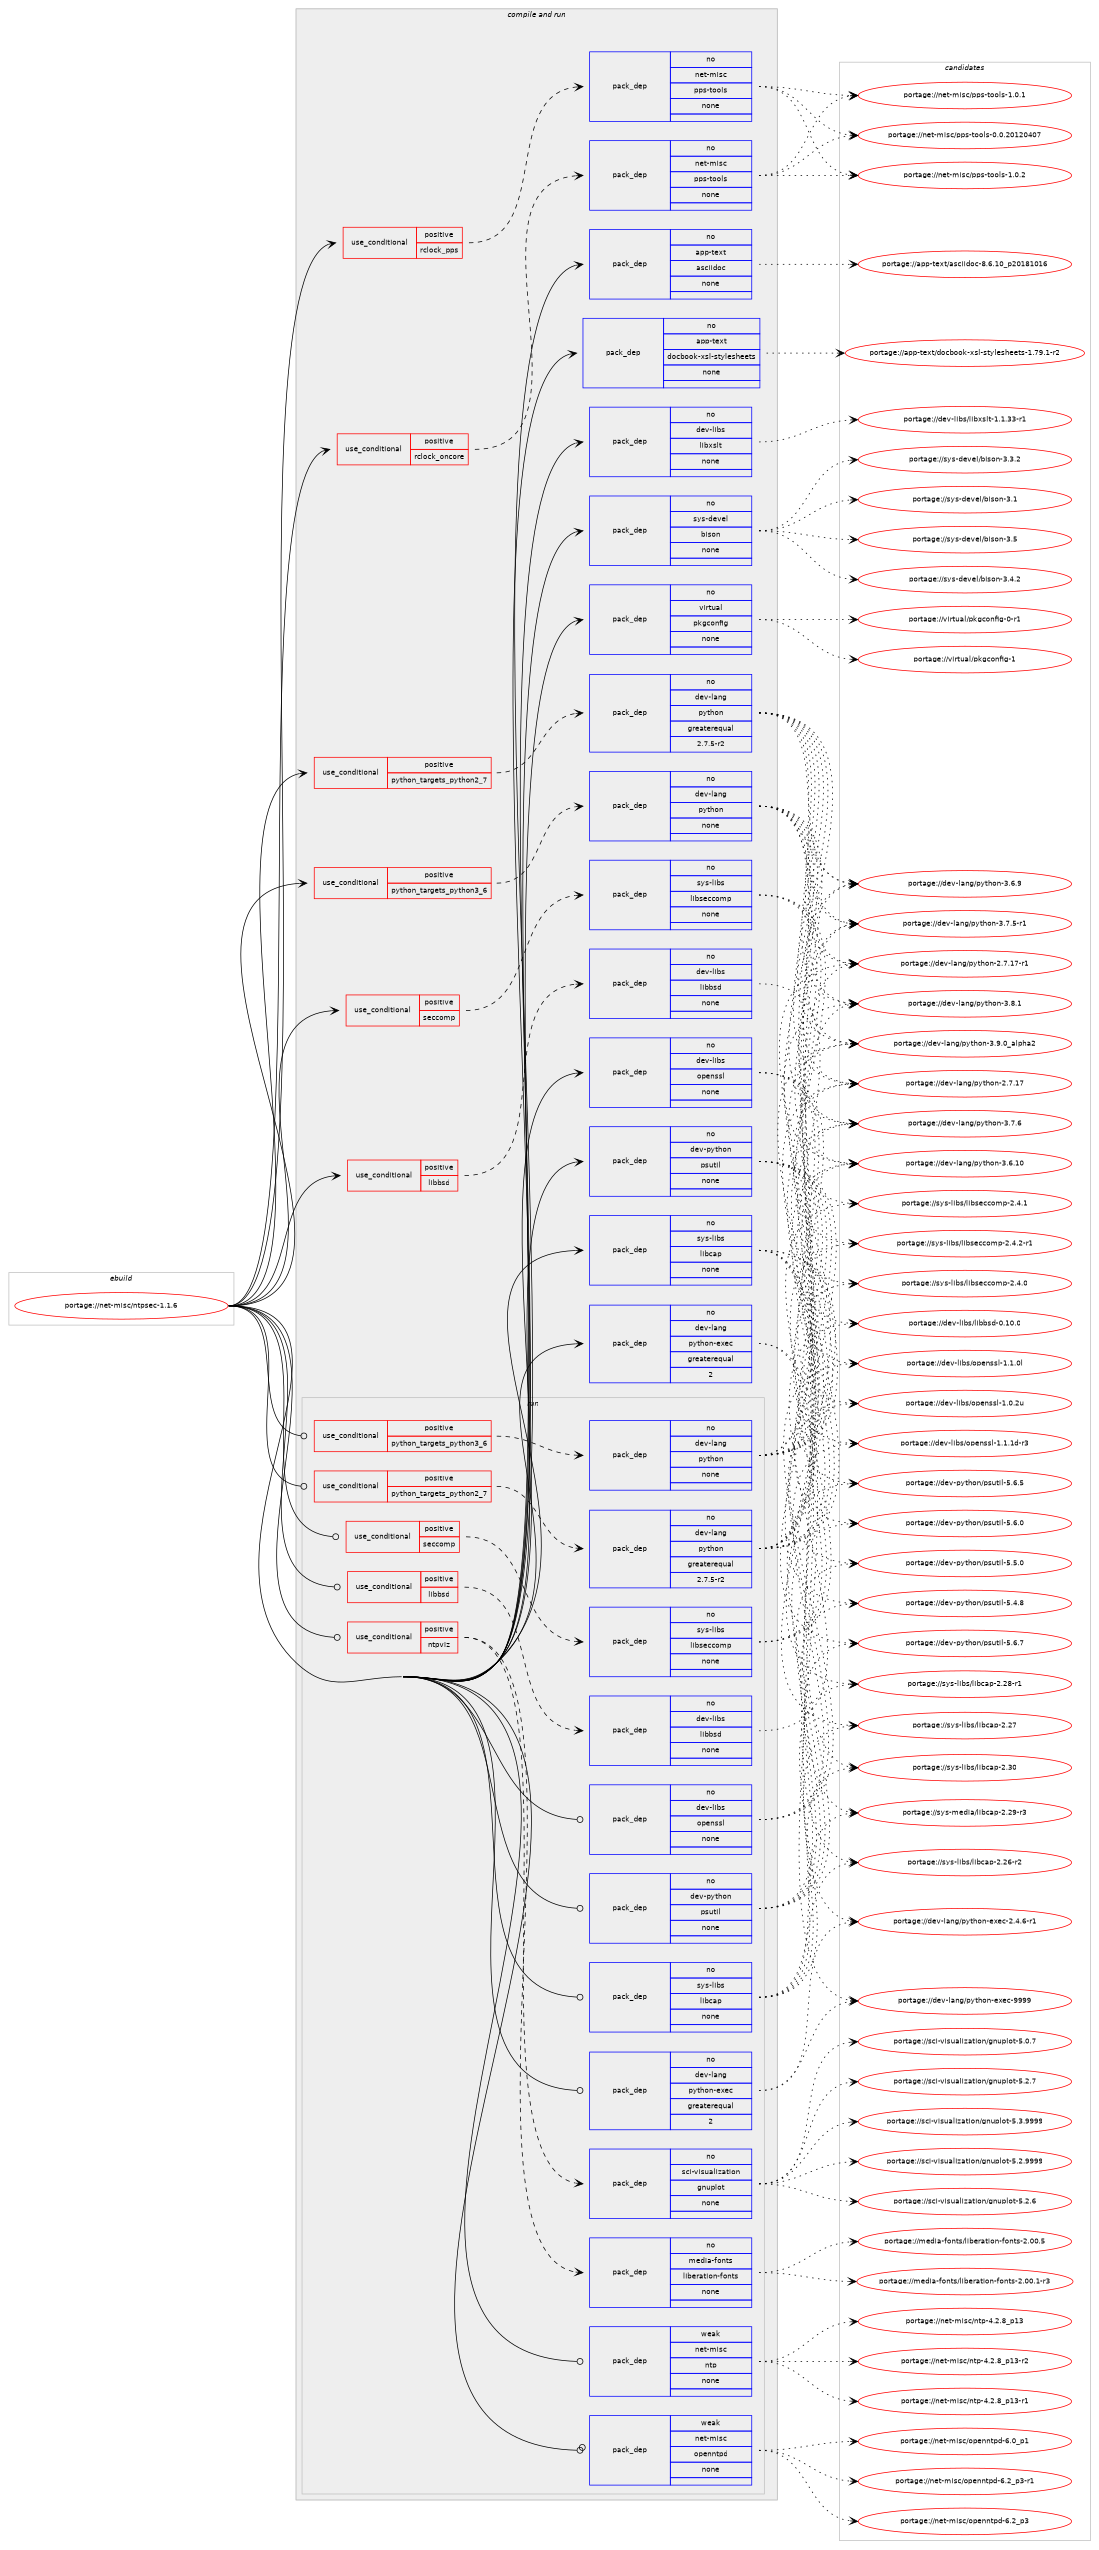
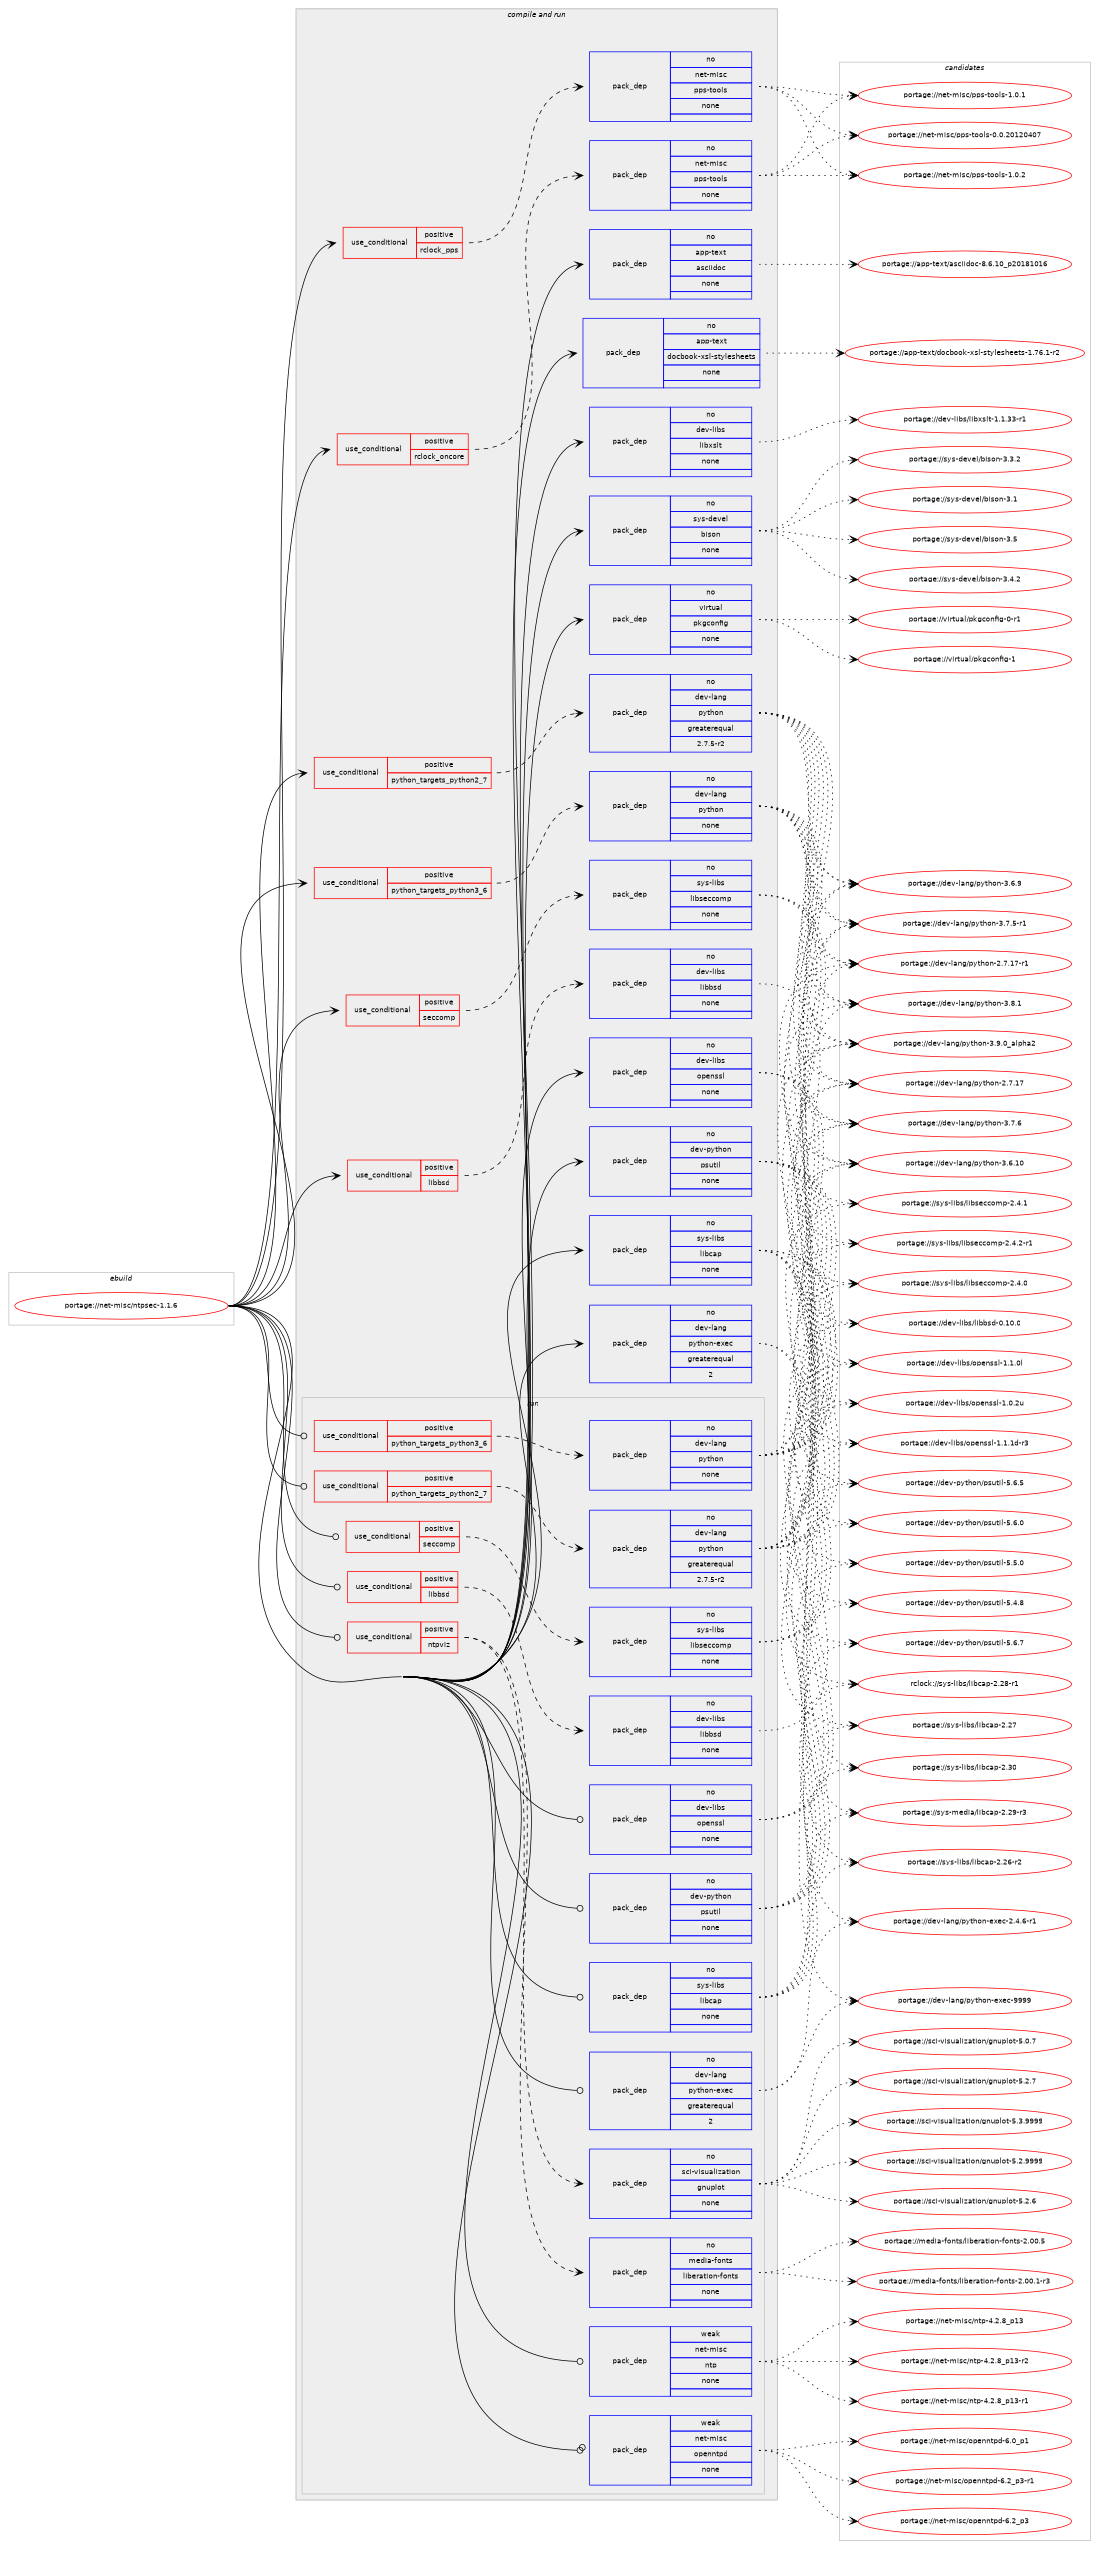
node "portage://app-text/docbook-xsl-stylesheets-1.79.1-r2": label "portage://app-text/docbook-xsl-stylesheets-1.79.1-r2" -> "portage://app-text/docbook-xsl-stylesheets-1.76.1-r2"
node "portage://sys-libs/libcap-2.28-r1": label "portage://sys-libs/libcap-2.28-r1" -> "rclock://sys-libs/libcap-2.28-r1"
